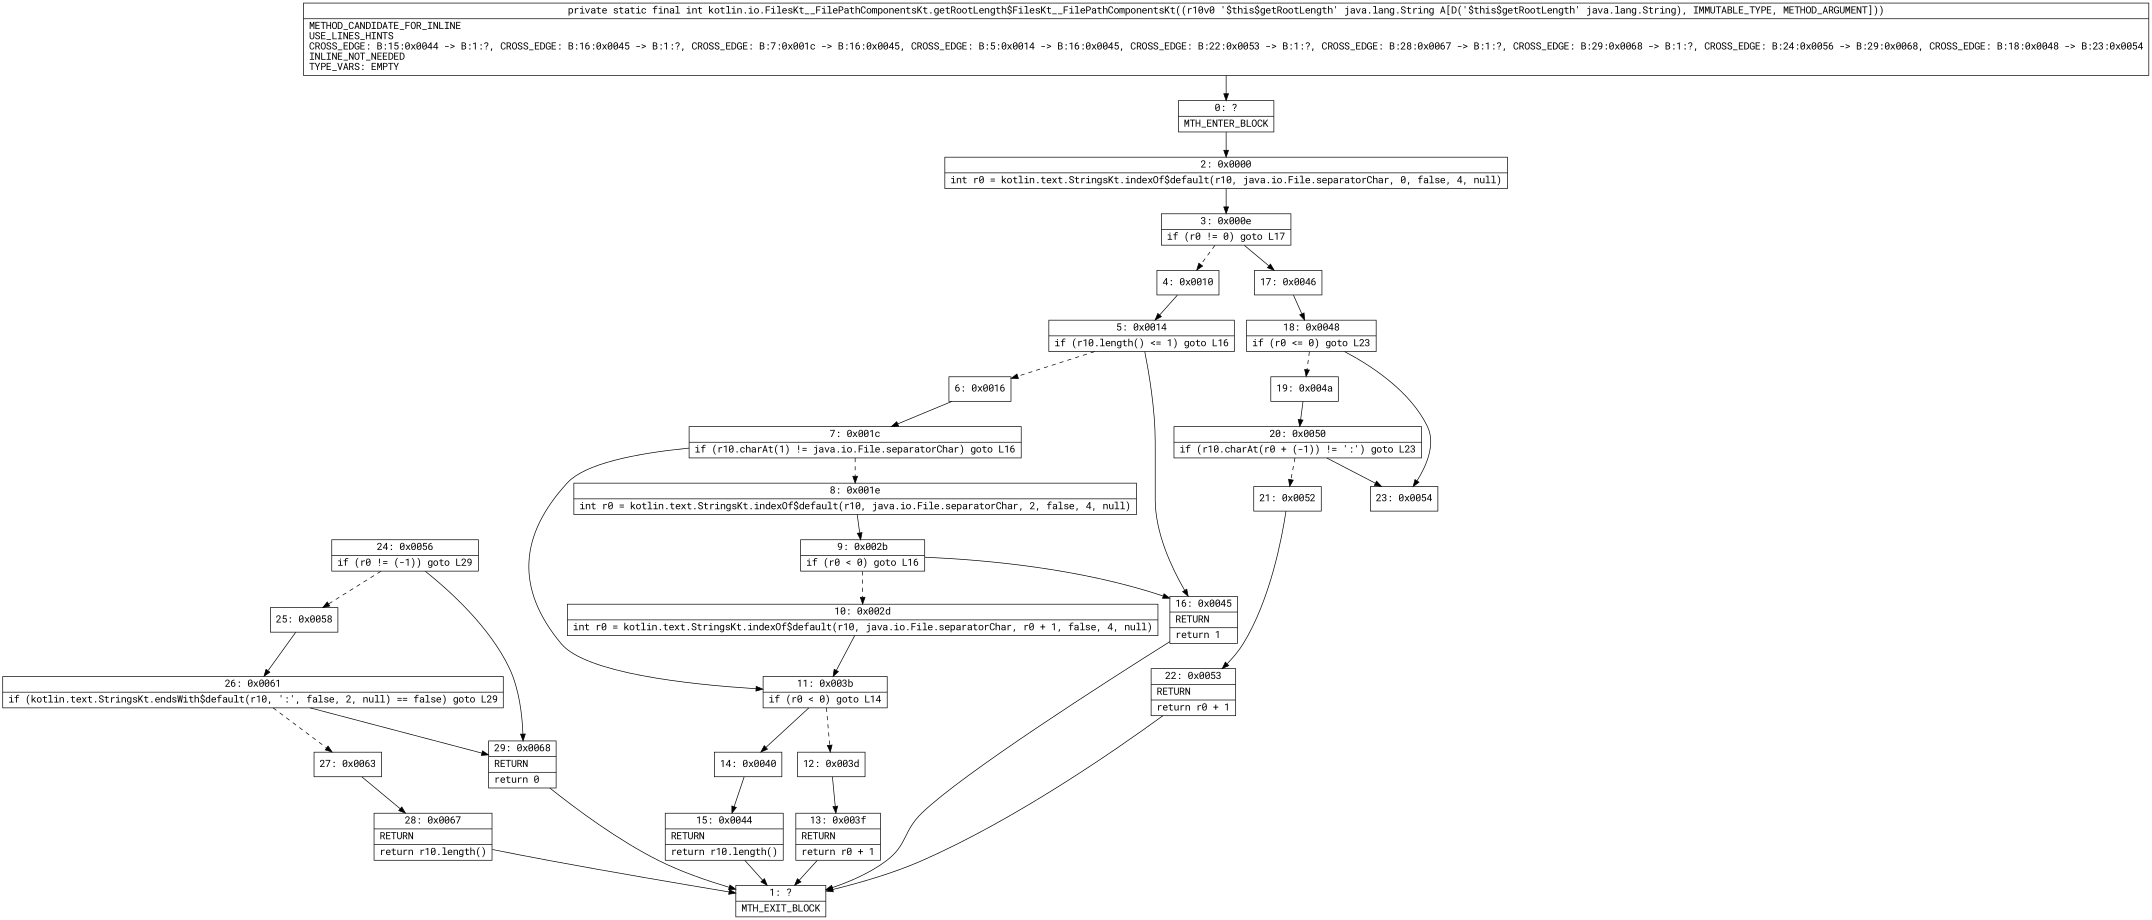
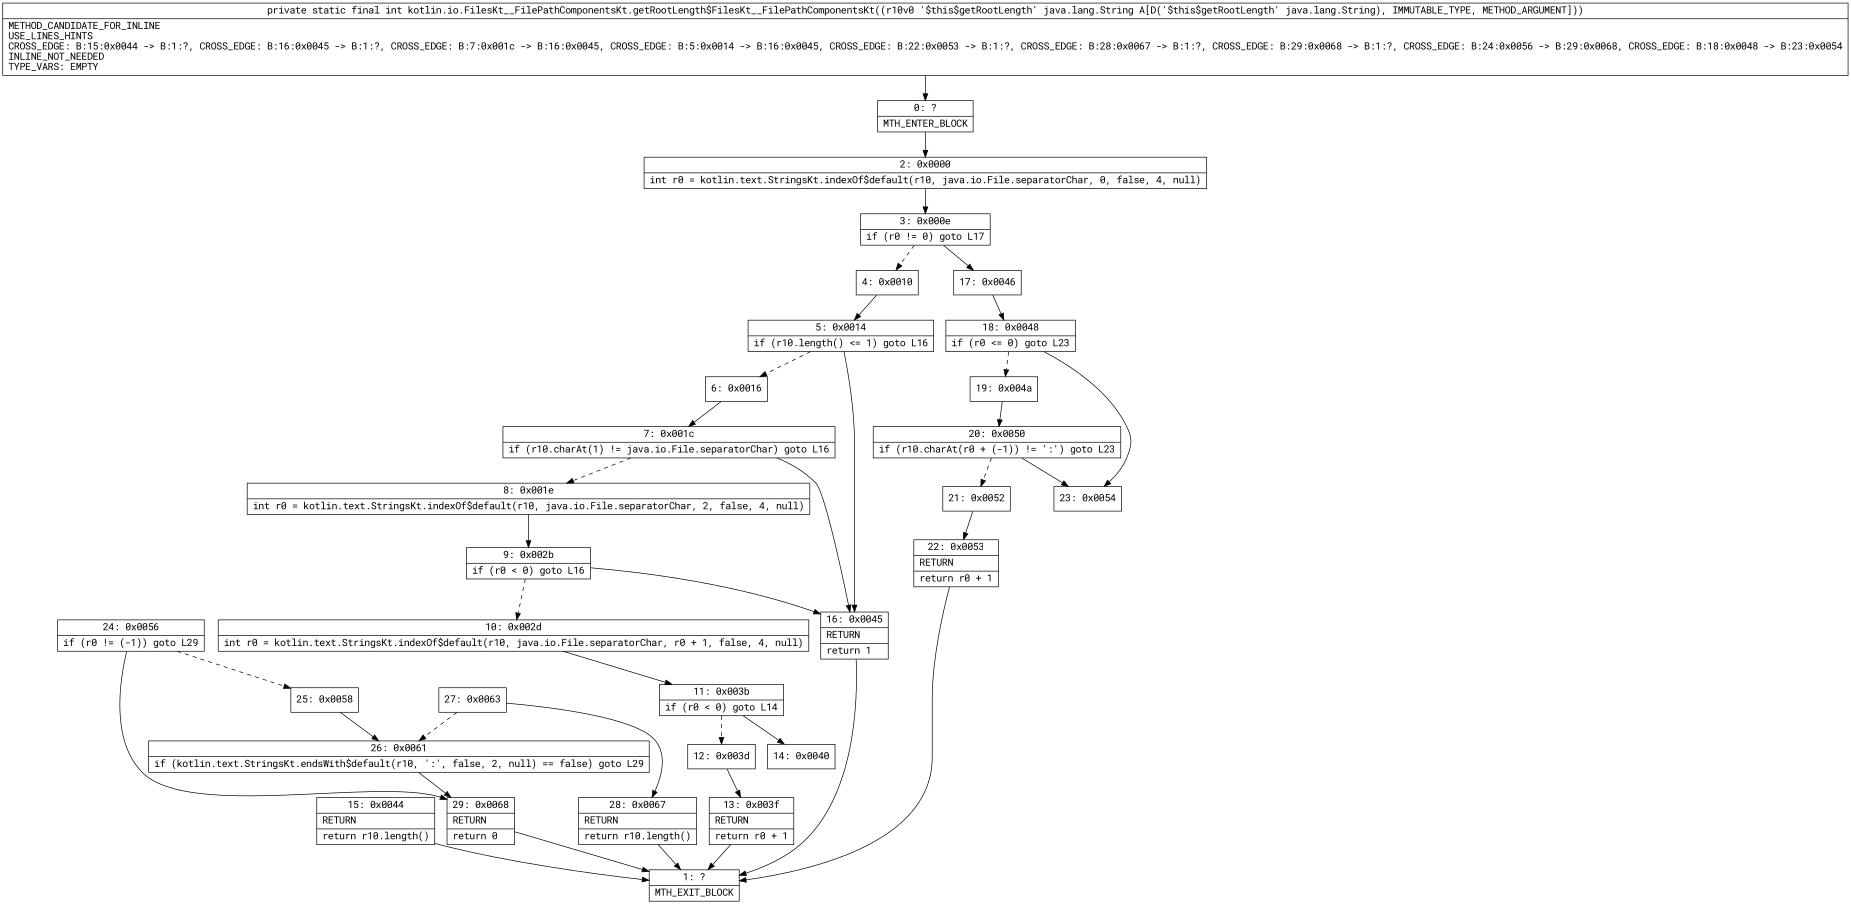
edge "7: 0x001c" -> "11: 0x003b": now "7: 0x001c" -> "16: 0x0045"
edge "26: 0x0061" -> "27: 0x0063": reversed
edge "14: 0x0040" -> "15: 0x0044": removed
